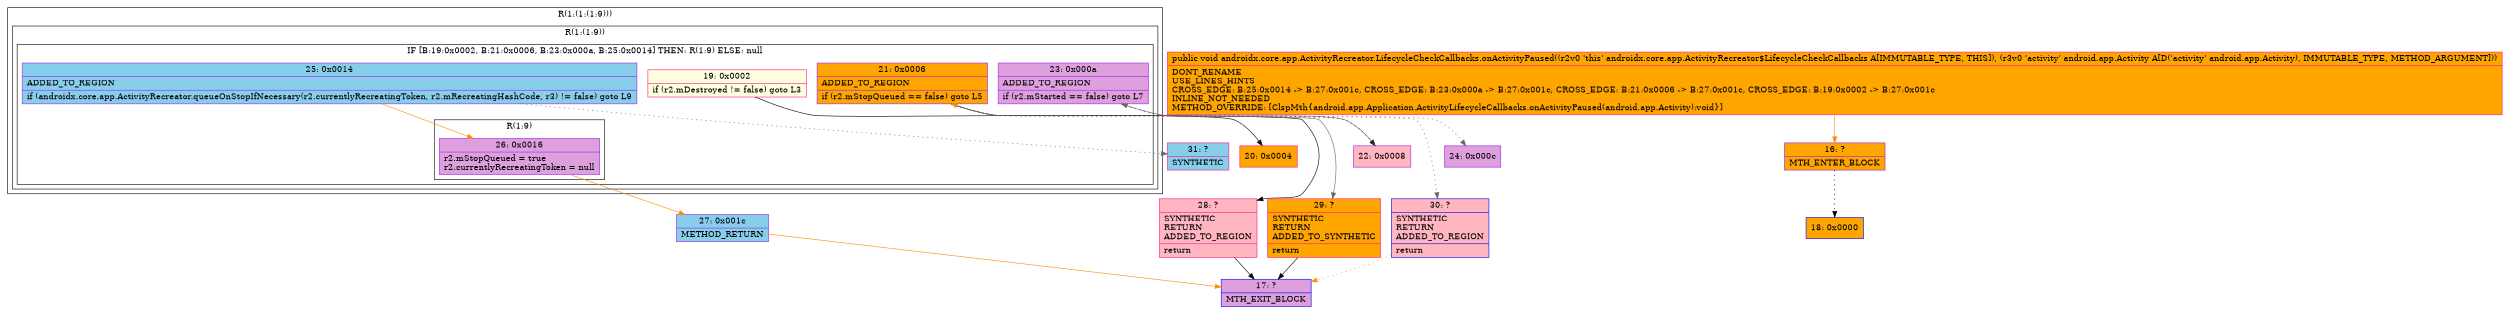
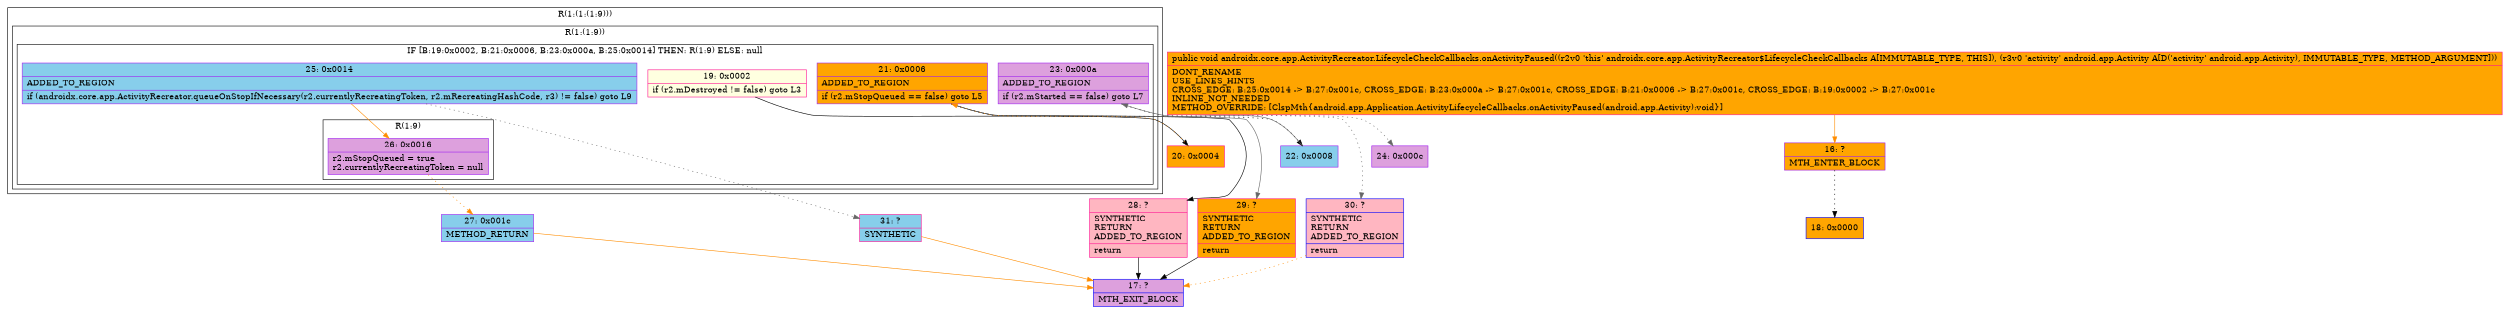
node "22: 0x0008": fillcolor lightpink -> skyblue
edge "26: 0x0016" -> "27: 0x001c": style solid -> dotted
node "29: ?": text "ADDED_TO_SYNTHETIC" -> "ADDED_TO_REGION"
edge "31: ?" -> "17: ?": added
